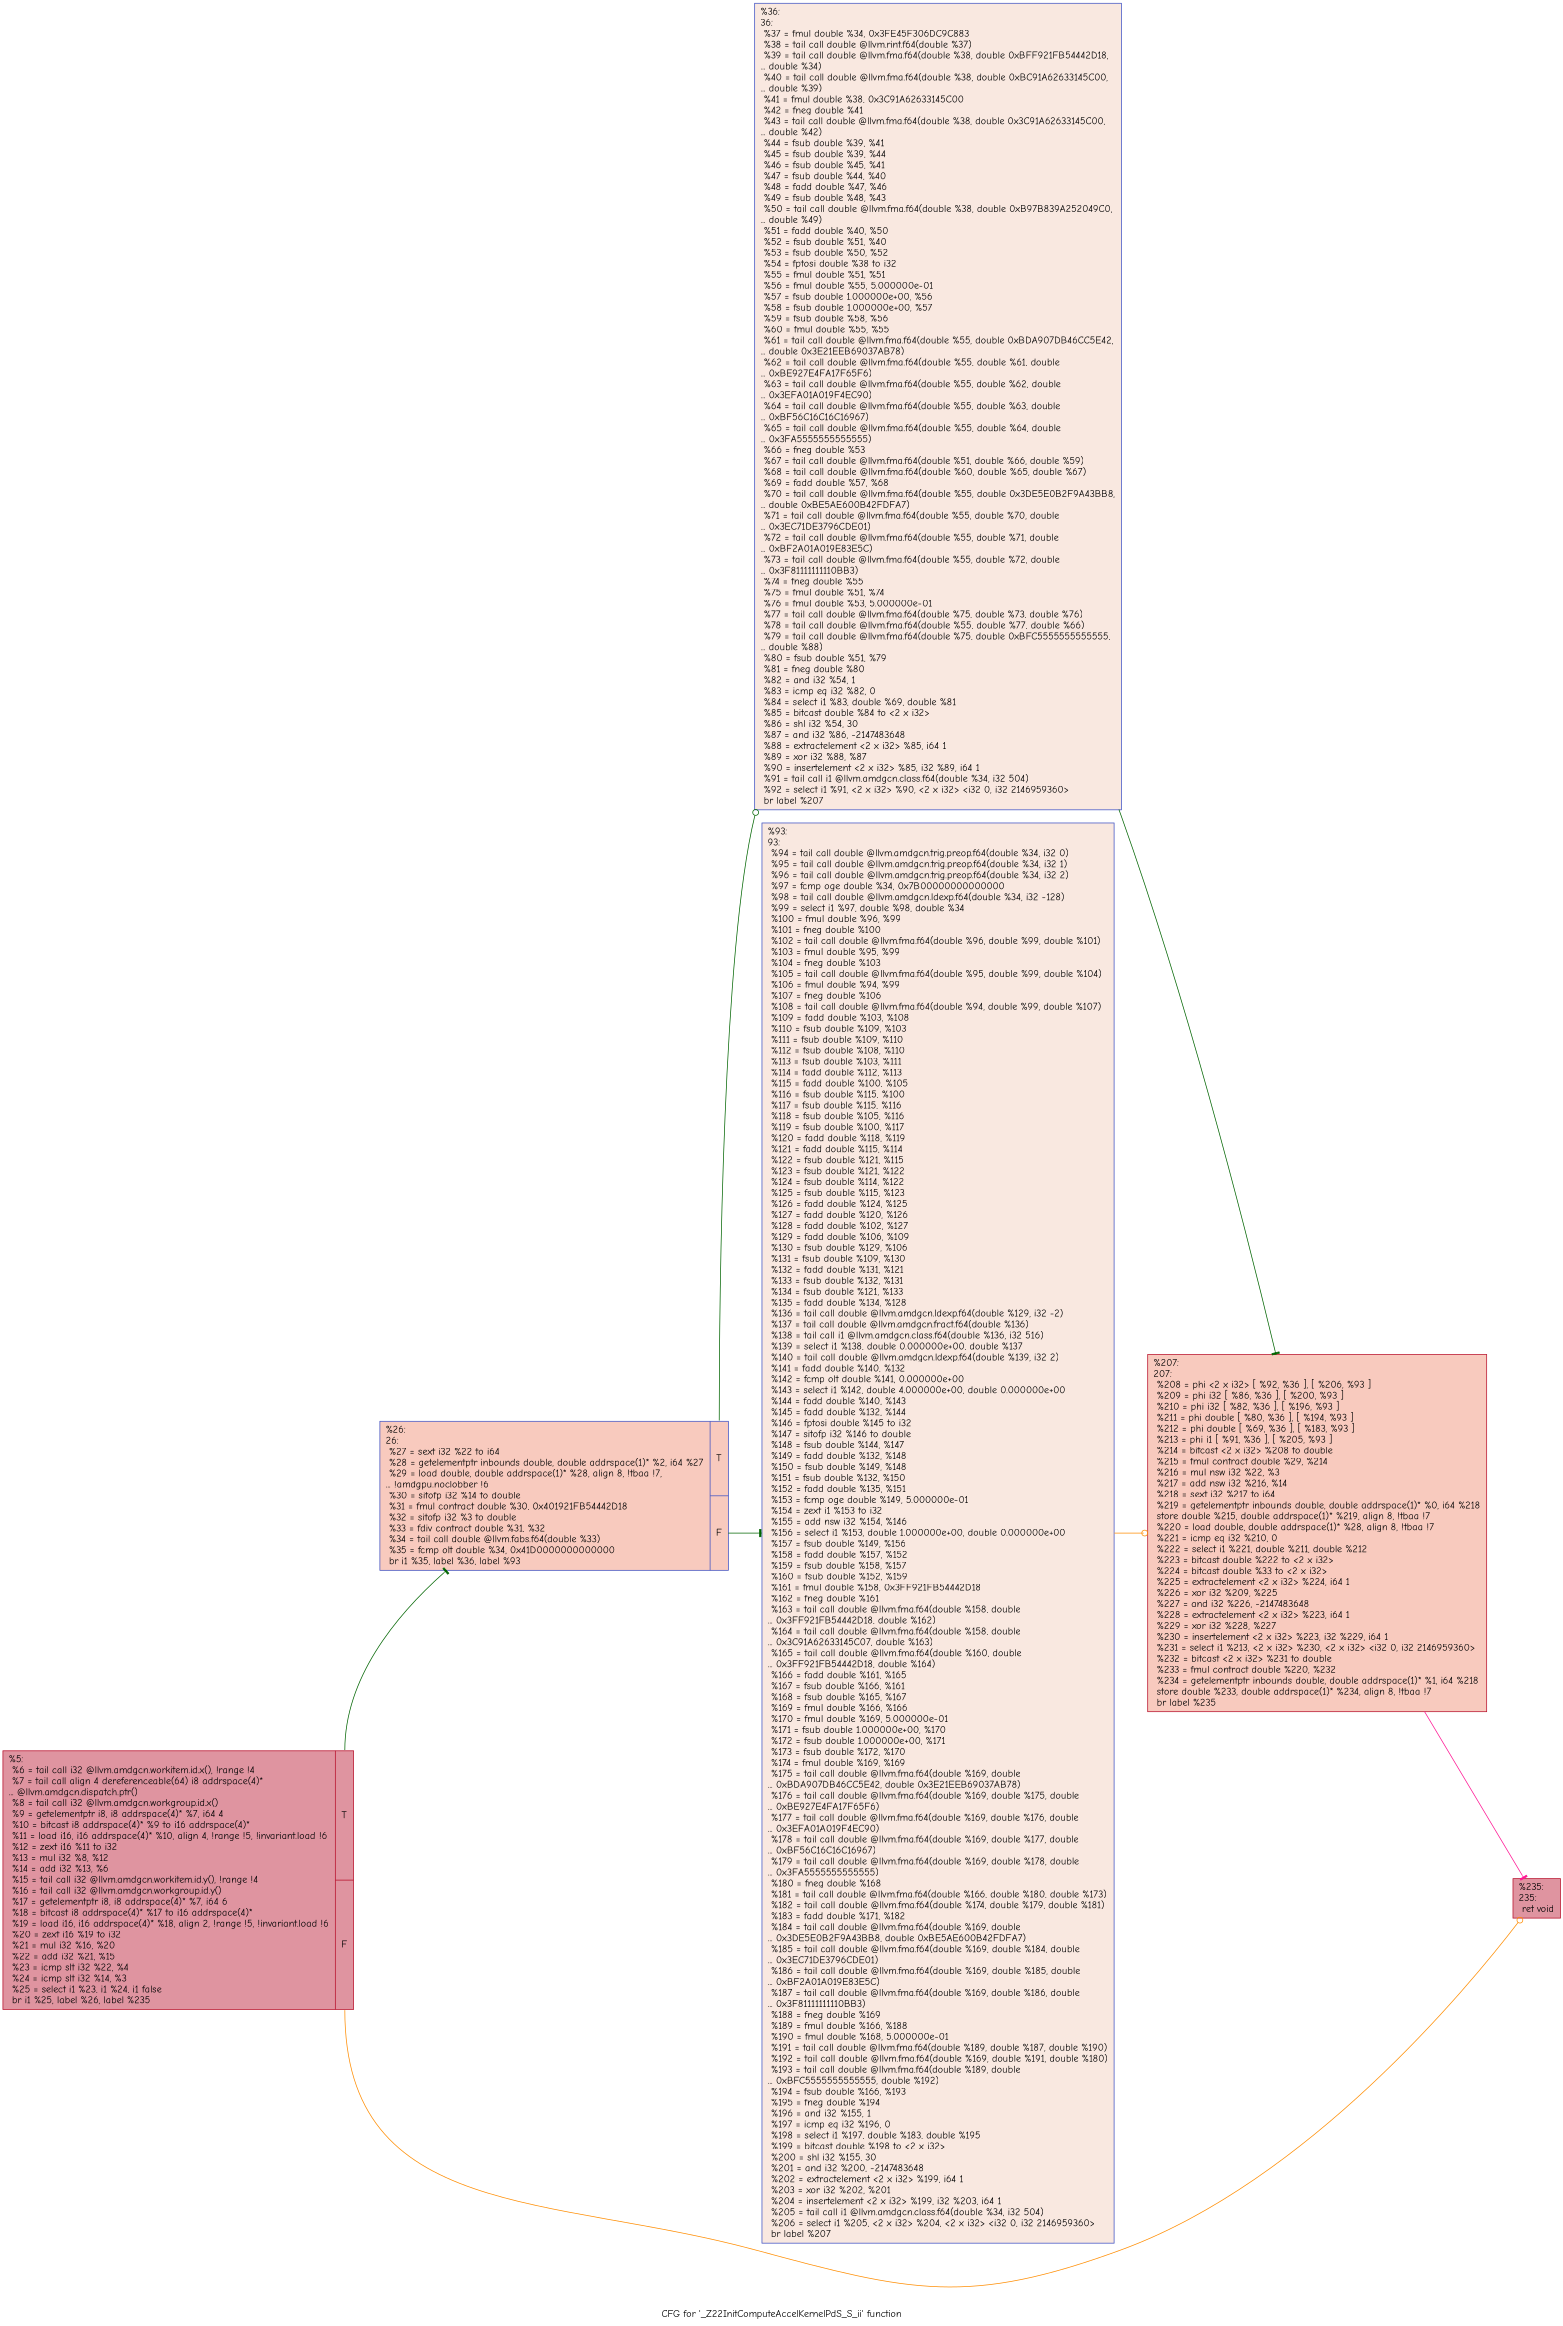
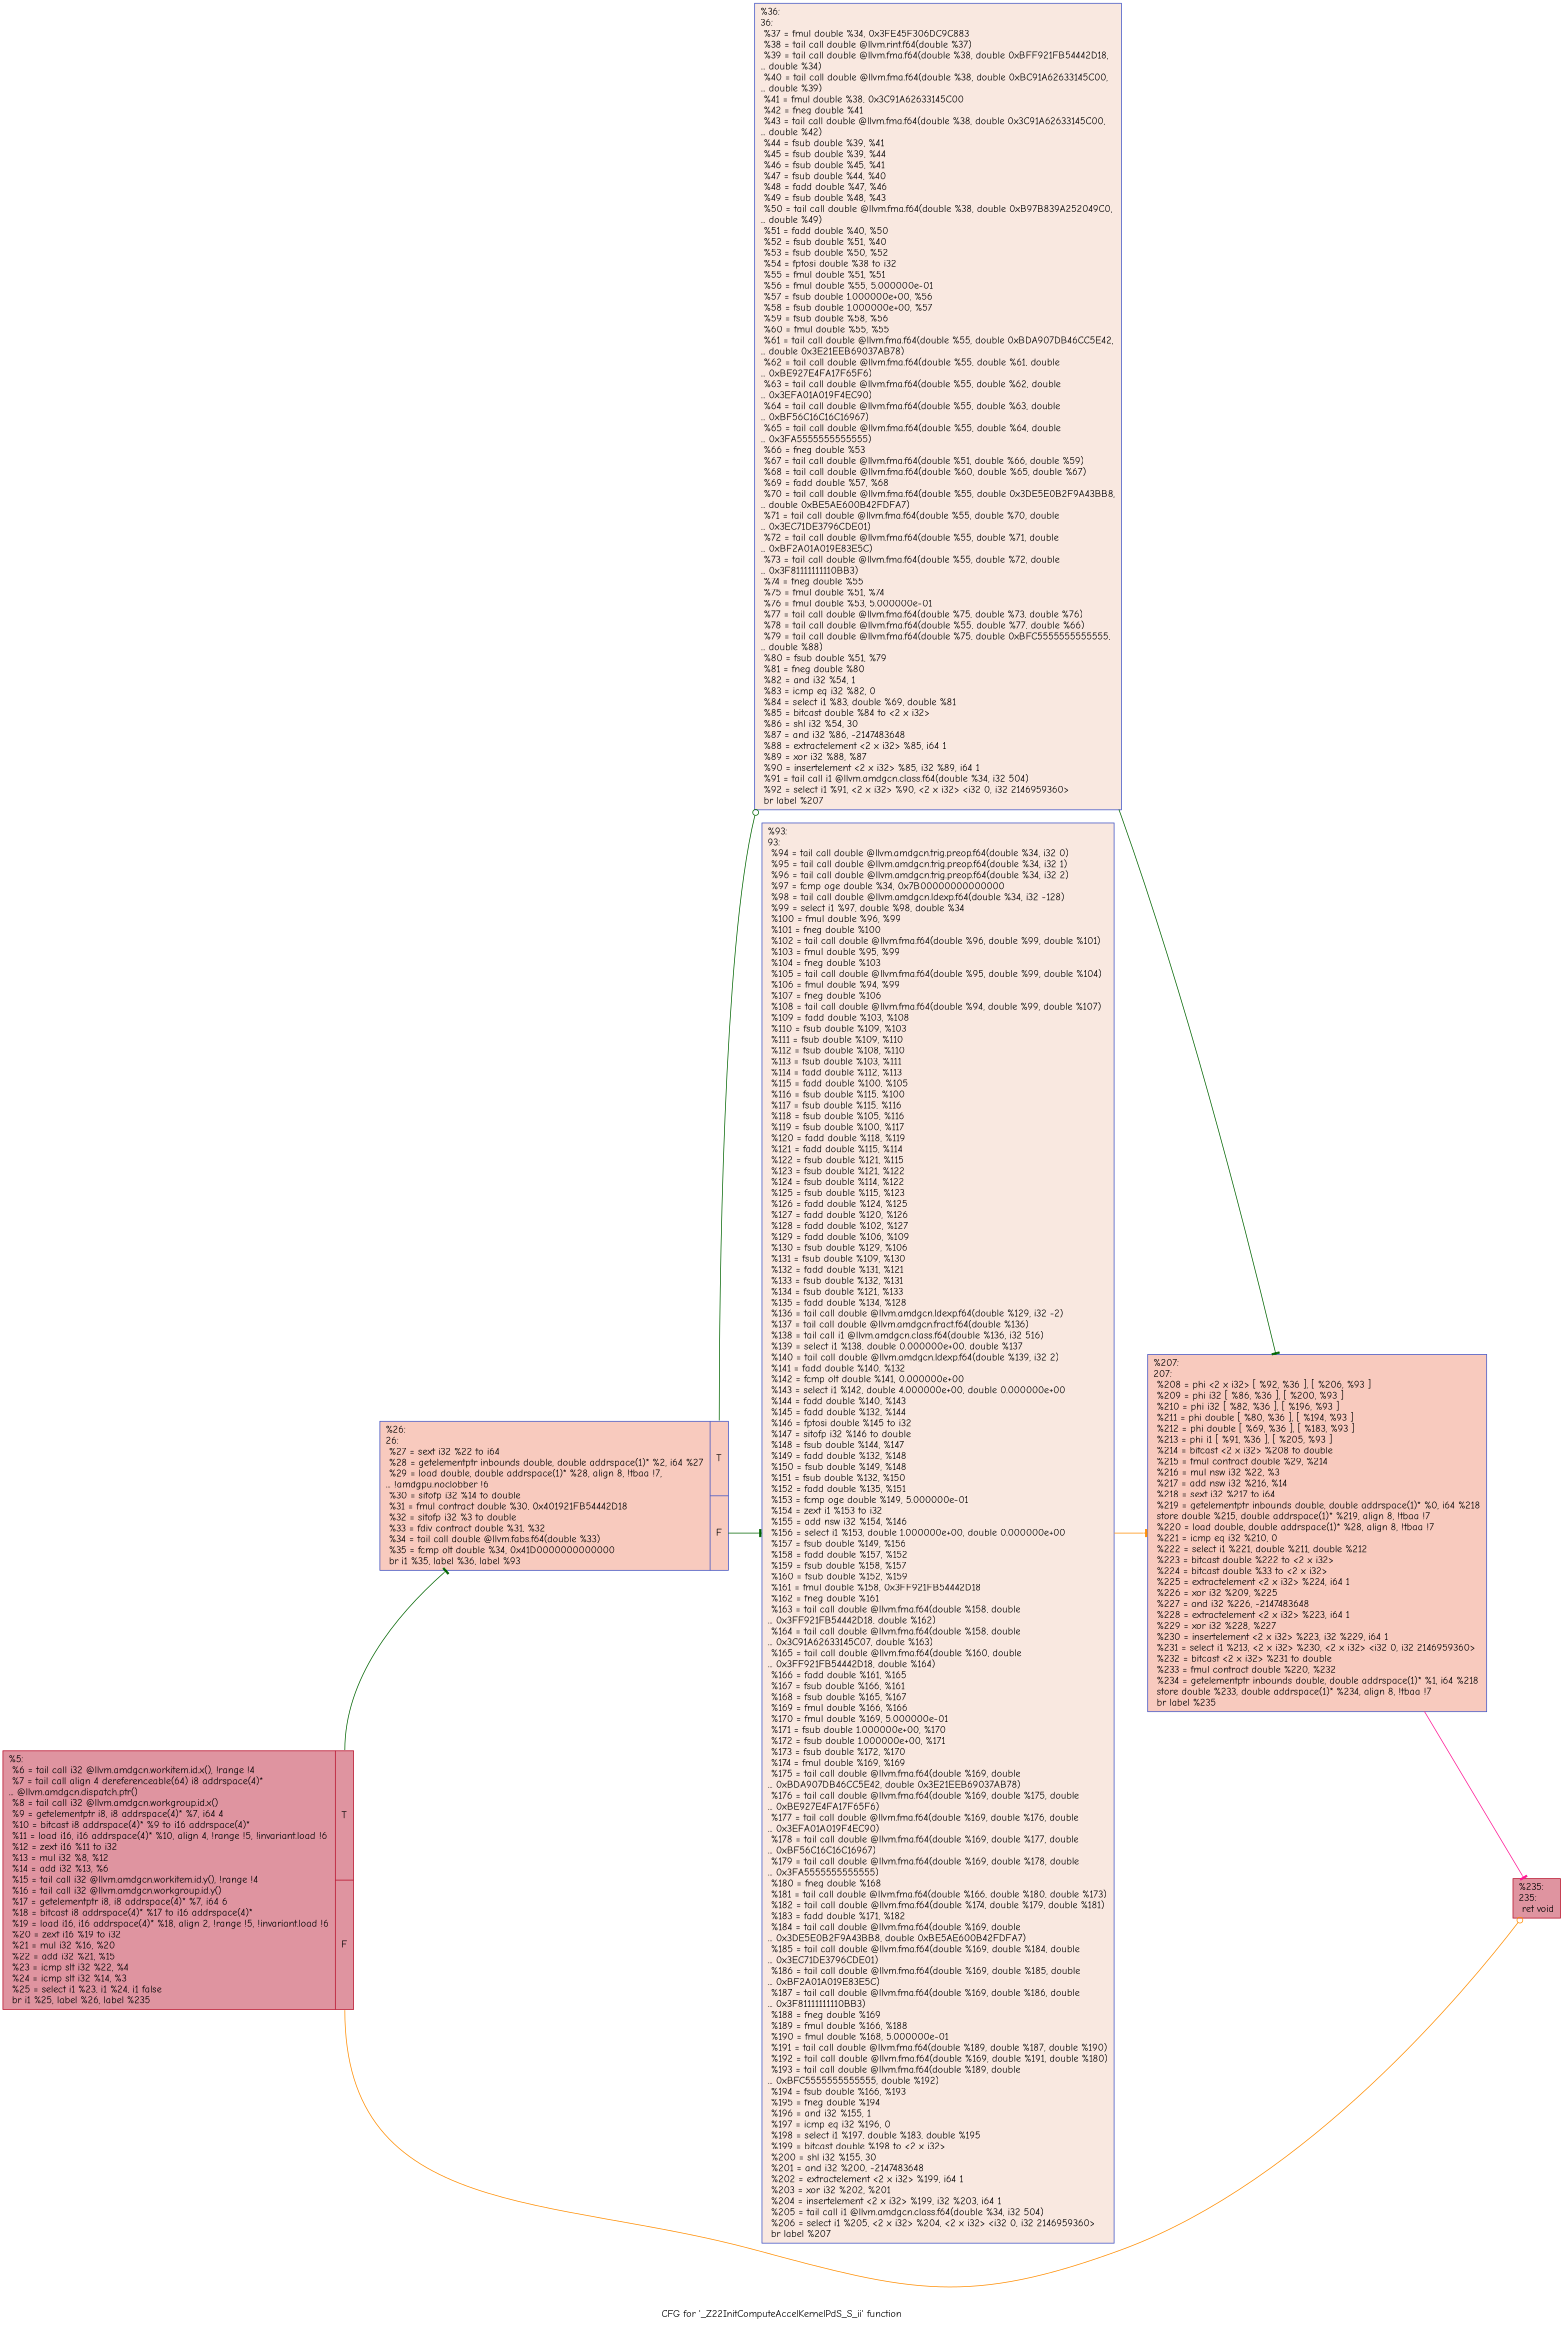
edge "%93:" -> "%207:": arrowhead odot -> tee
node "%207:": color #b70d28ff -> #3d50c3ff
